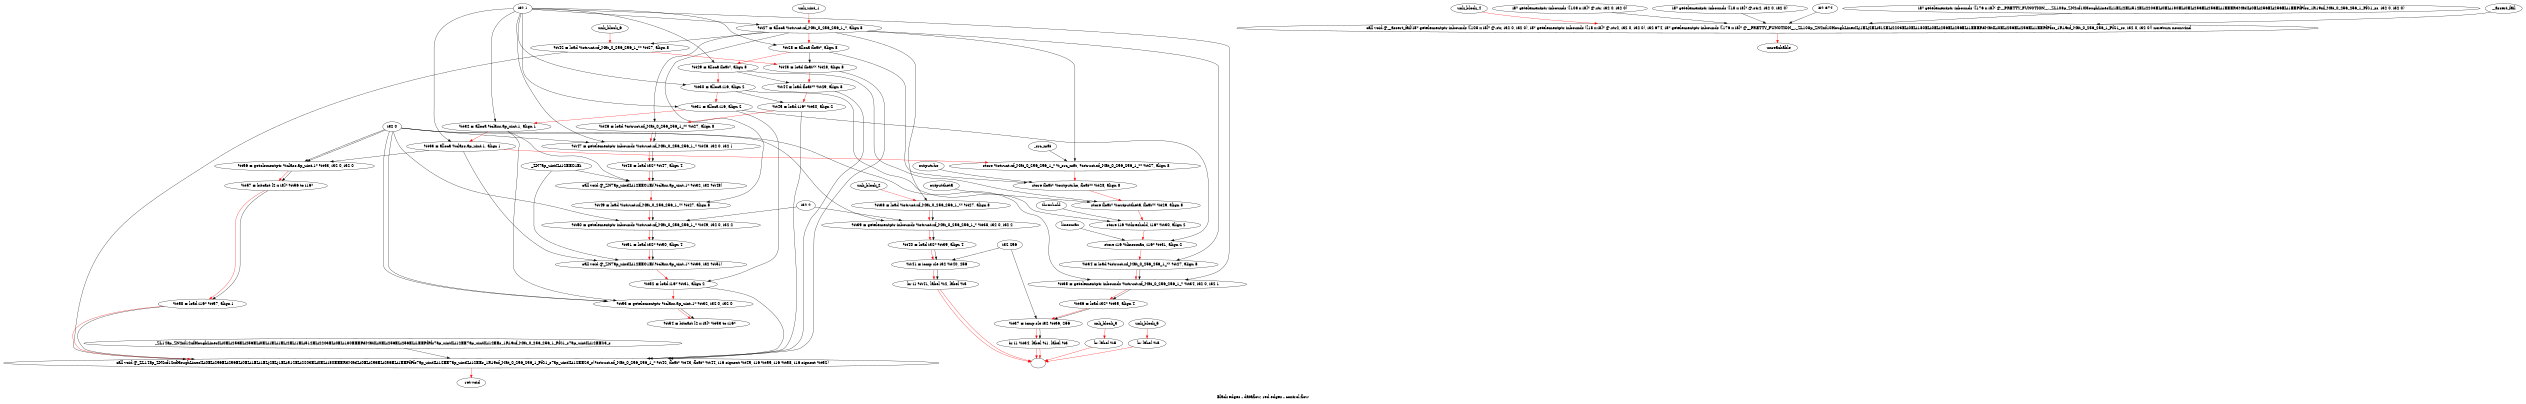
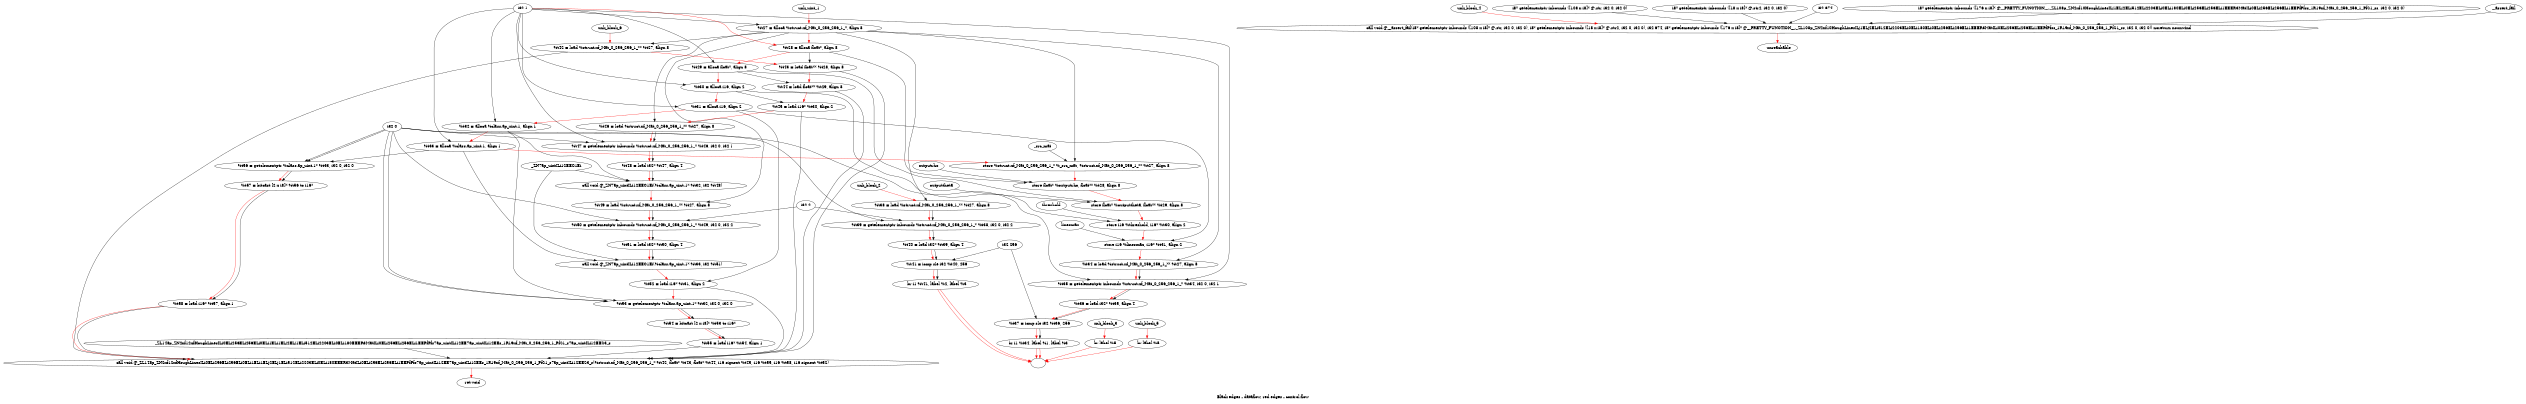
edge "i32 1" -> "%t28 = alloca float*, align 8": color black -> red
node "%t55 = load i16* %t54, align 1": added
